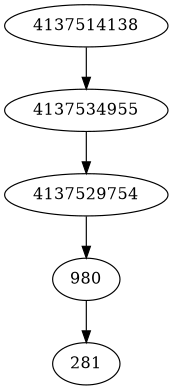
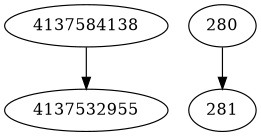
node "4137514138": label "4137514138" -> "4137584138"
node "4137534955": label "4137534955" -> "4137532955"
node "4137529754": removed
node "980": label "980" -> "280"
